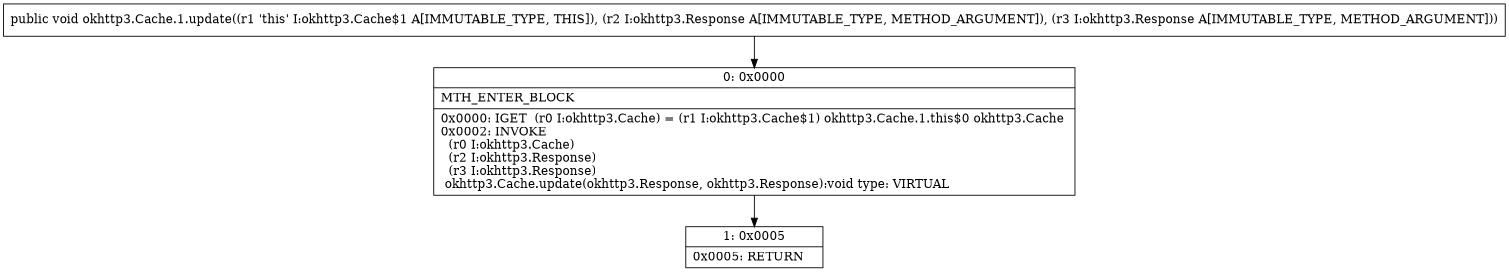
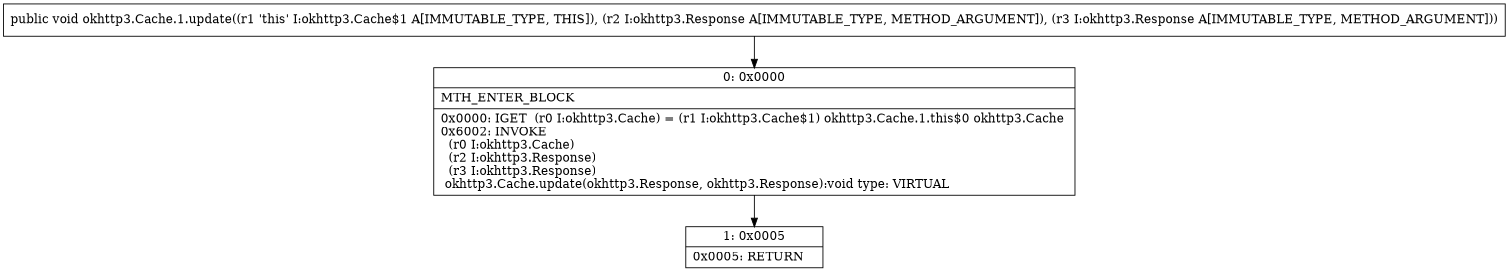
node "0: 0x0000": text "0x0002: INVOKE" -> "0x6002: INVOKE"
